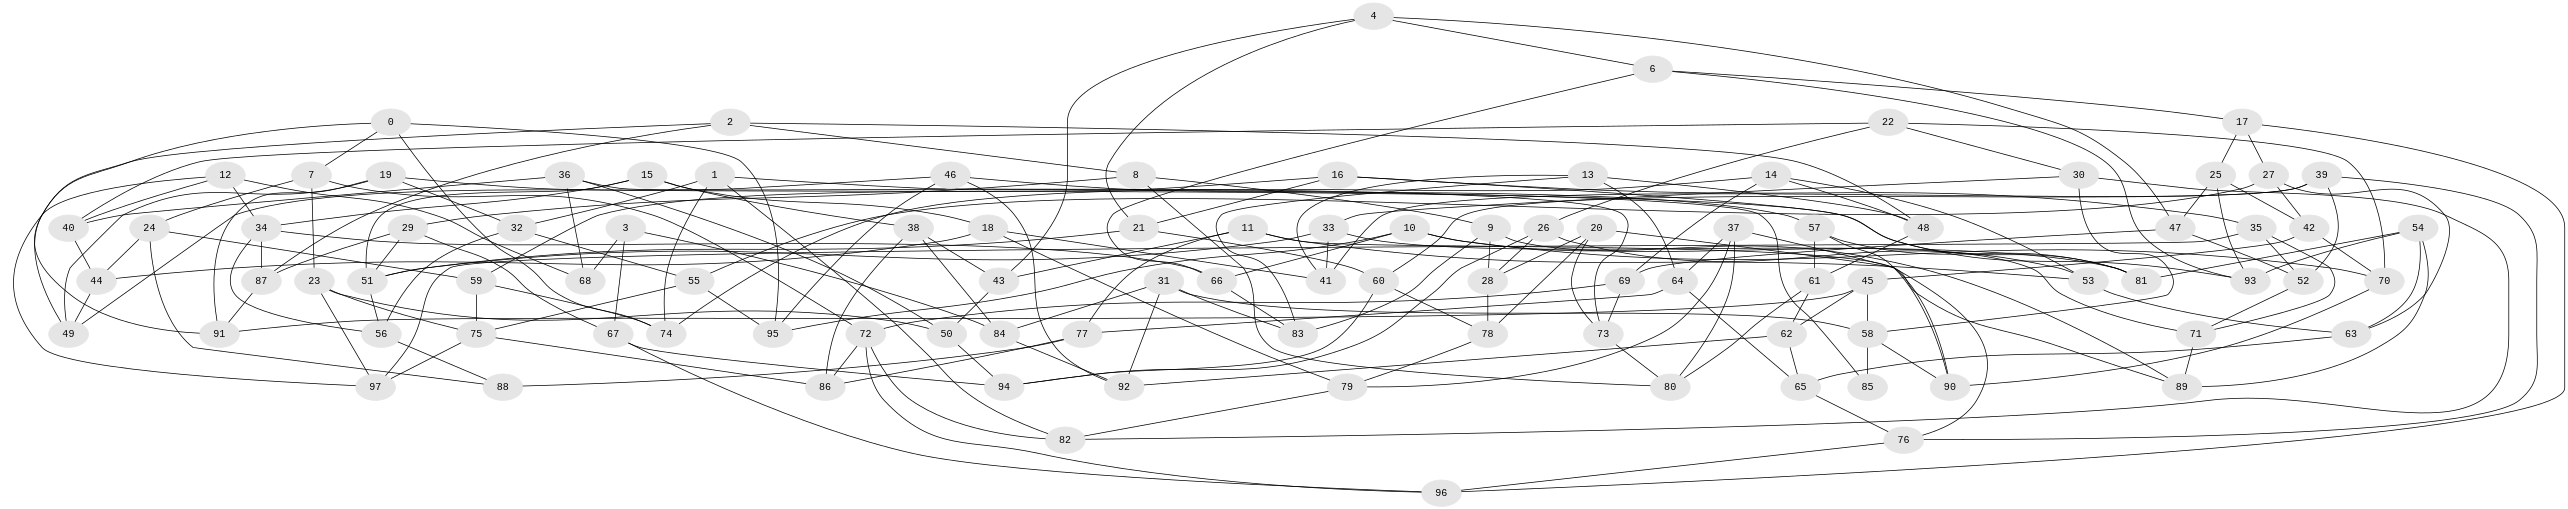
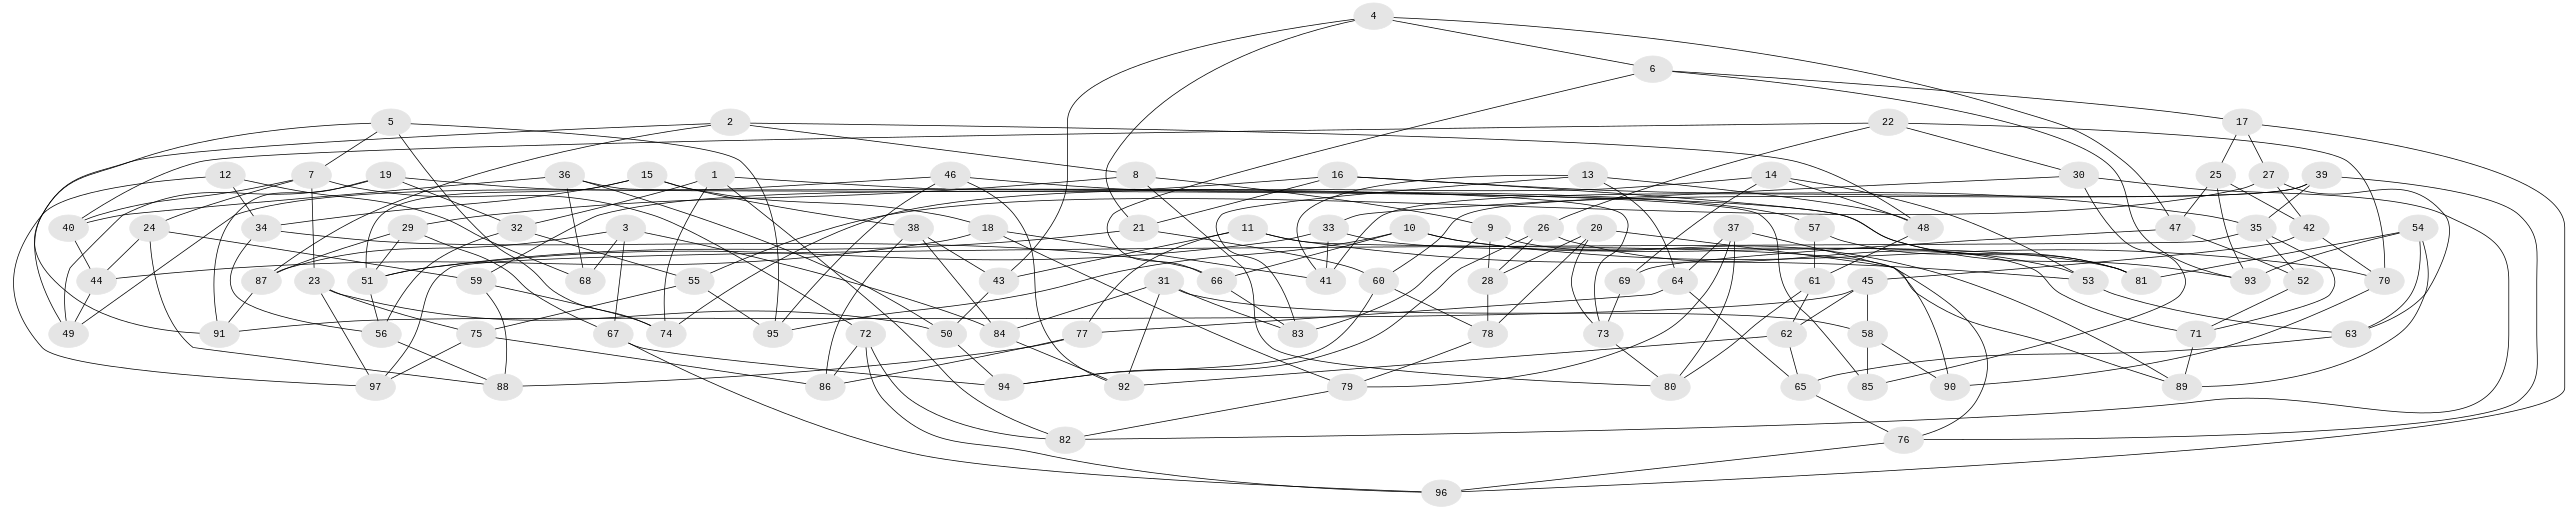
node "0": label "0" -> "5"
edge "12" -- "40": now "7" -- "40"
edge "39" -- "52": now "39" -- "35"
edge "34" -- "87": now "3" -- "87"
edge "57" -- "90": removed
edge "69" -- "72": removed
edge "30" -- "58": now "30" -- "85"
edge "59" -- "75": now "59" -- "88"
